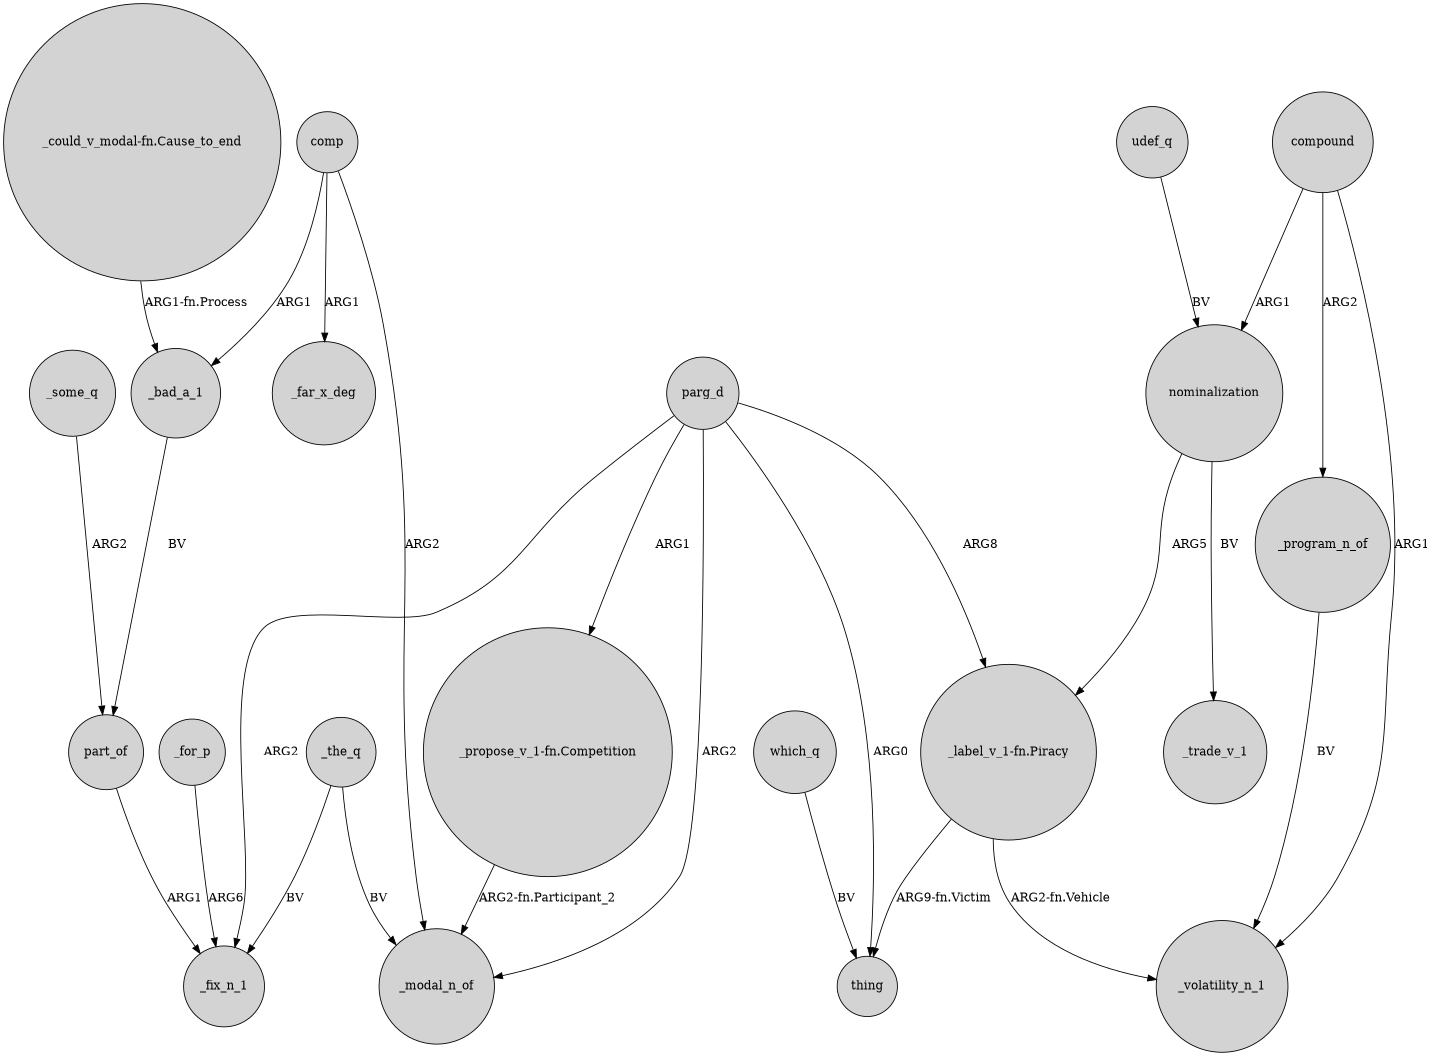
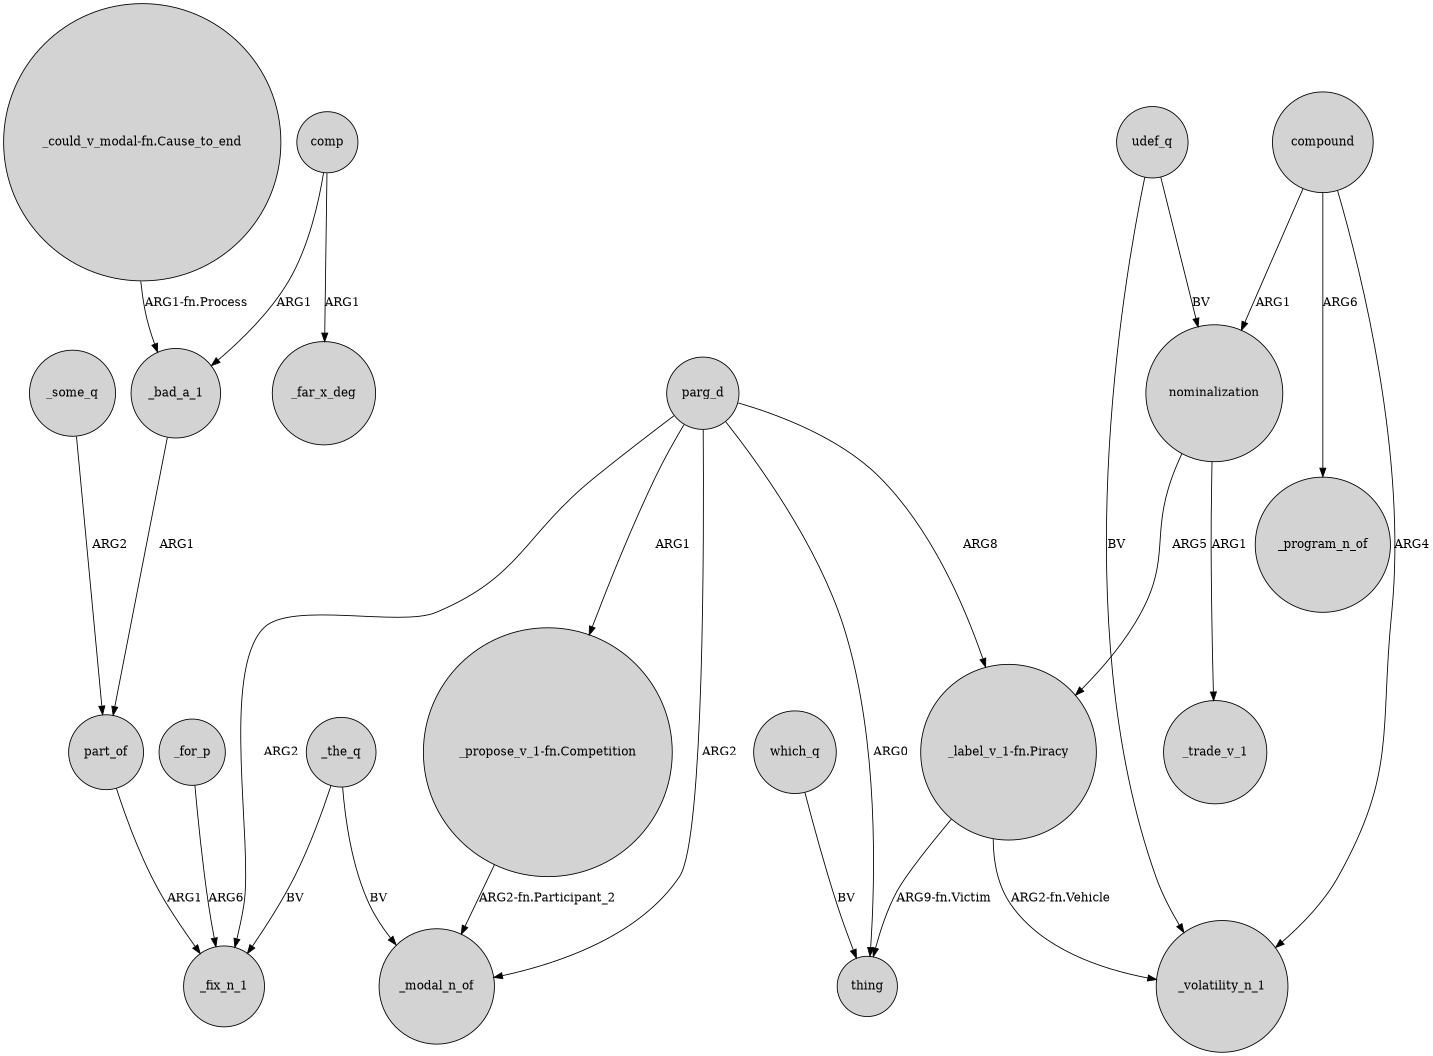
edge "compound" -> "_program_n_of": label "ARG2" -> "ARG6"
edge "comp" -> "_modal_n_of": removed, label "ARG2"
edge "_bad_a_1" -> "part_of": label "BV" -> "ARG1"
edge "nominalization" -> "_trade_v_1": label "BV" -> "ARG1"
edge "compound" -> "_volatility_n_1": label "ARG1" -> "ARG4"
edge "_program_n_of" -> "_volatility_n_1": now "udef_q" -> "_volatility_n_1"
